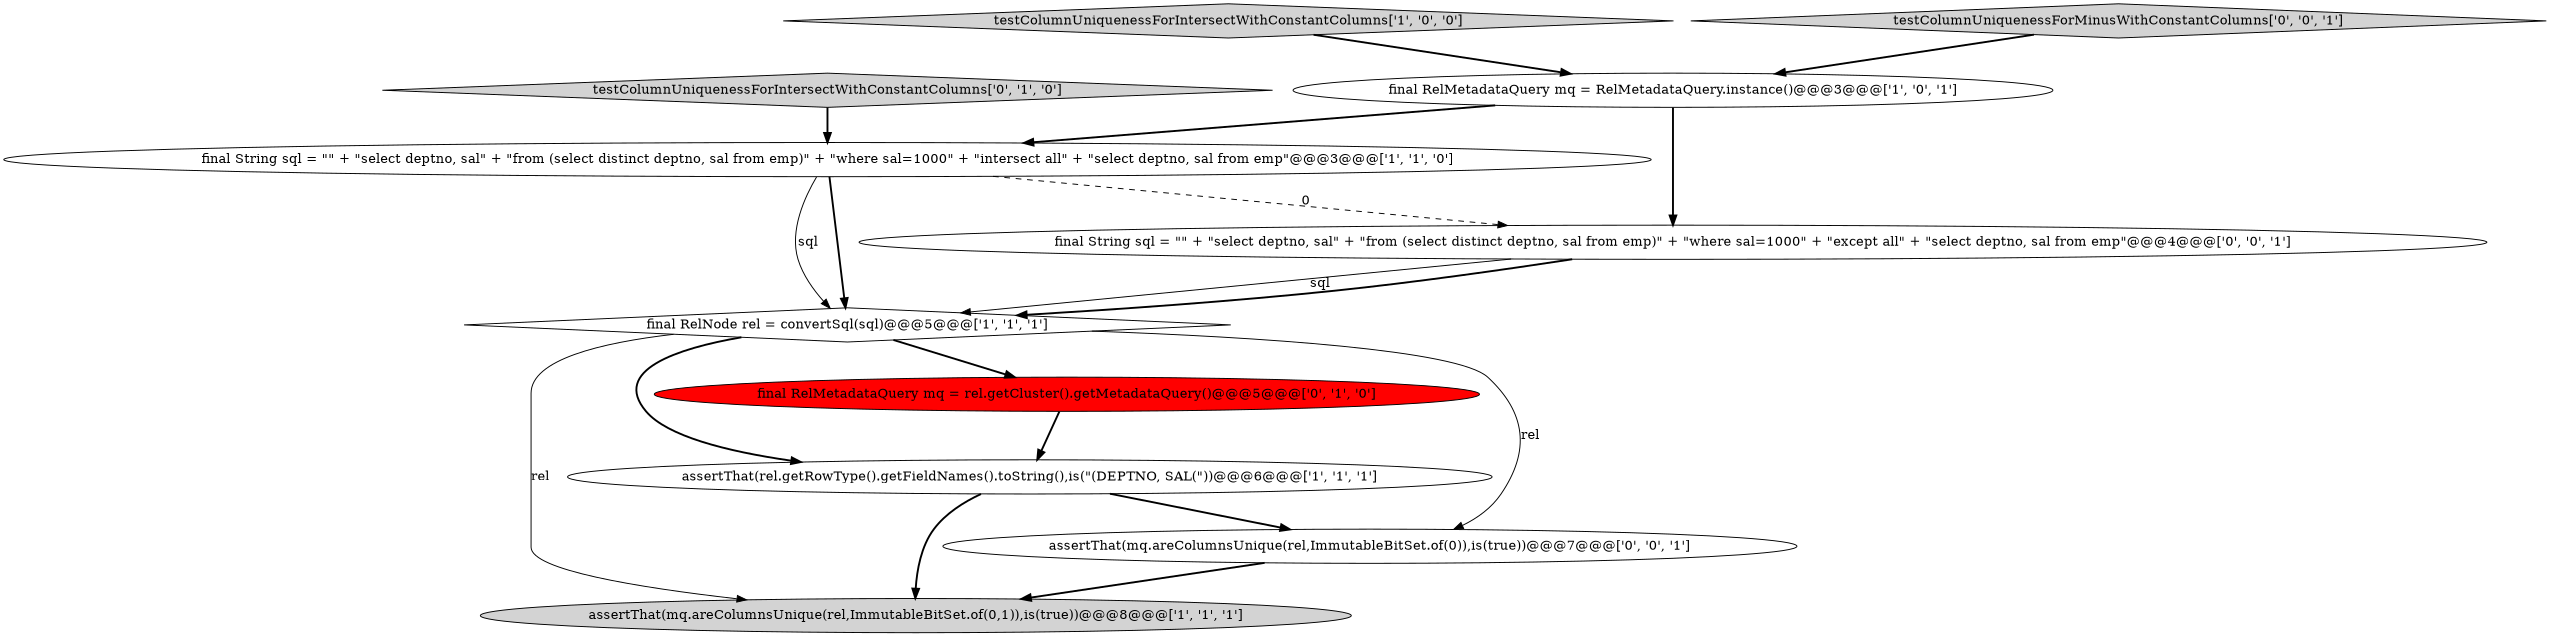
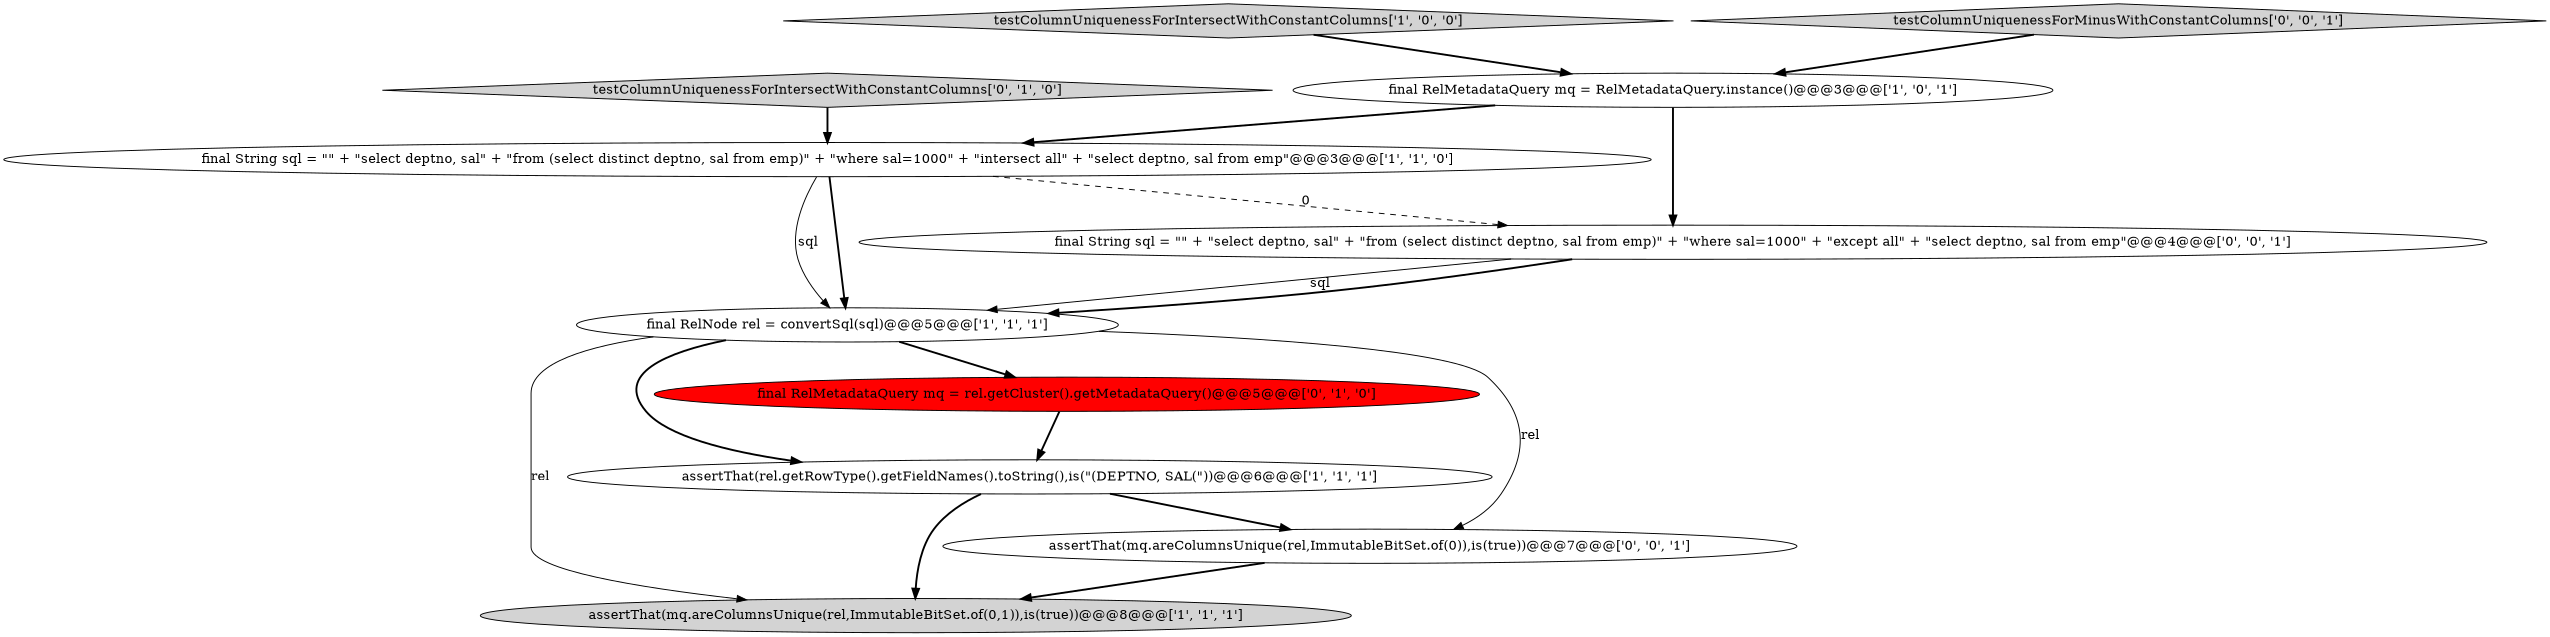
node "final RelNode rel = convertSql(sql)@@@5@@@['1', '1', '1']": shape diamond -> ellipse
